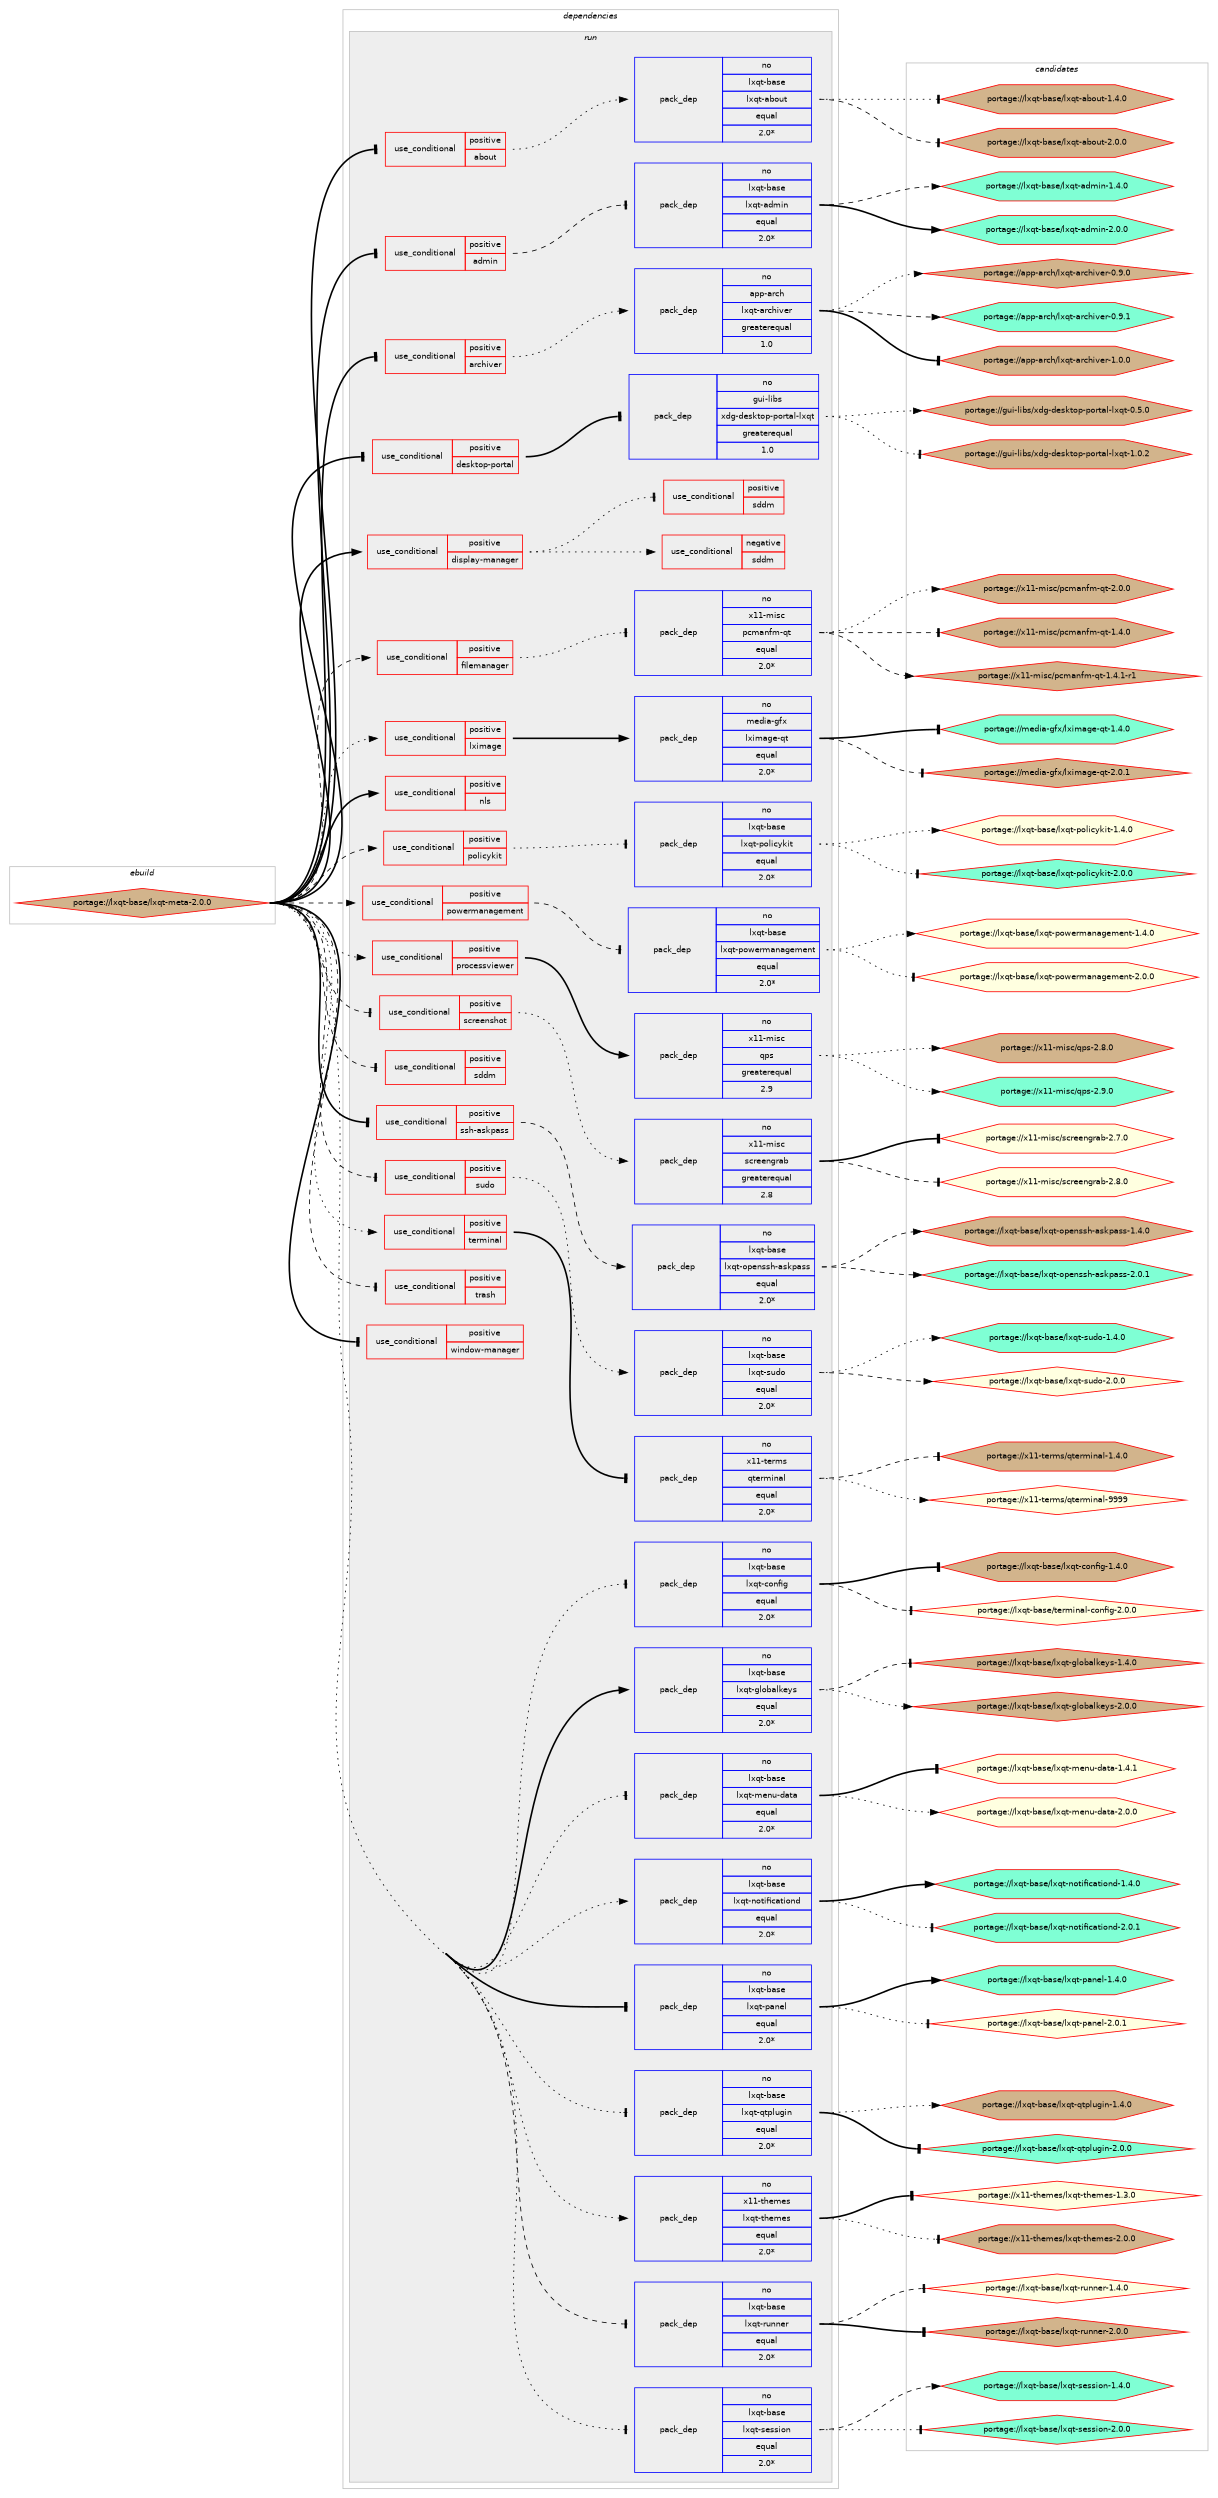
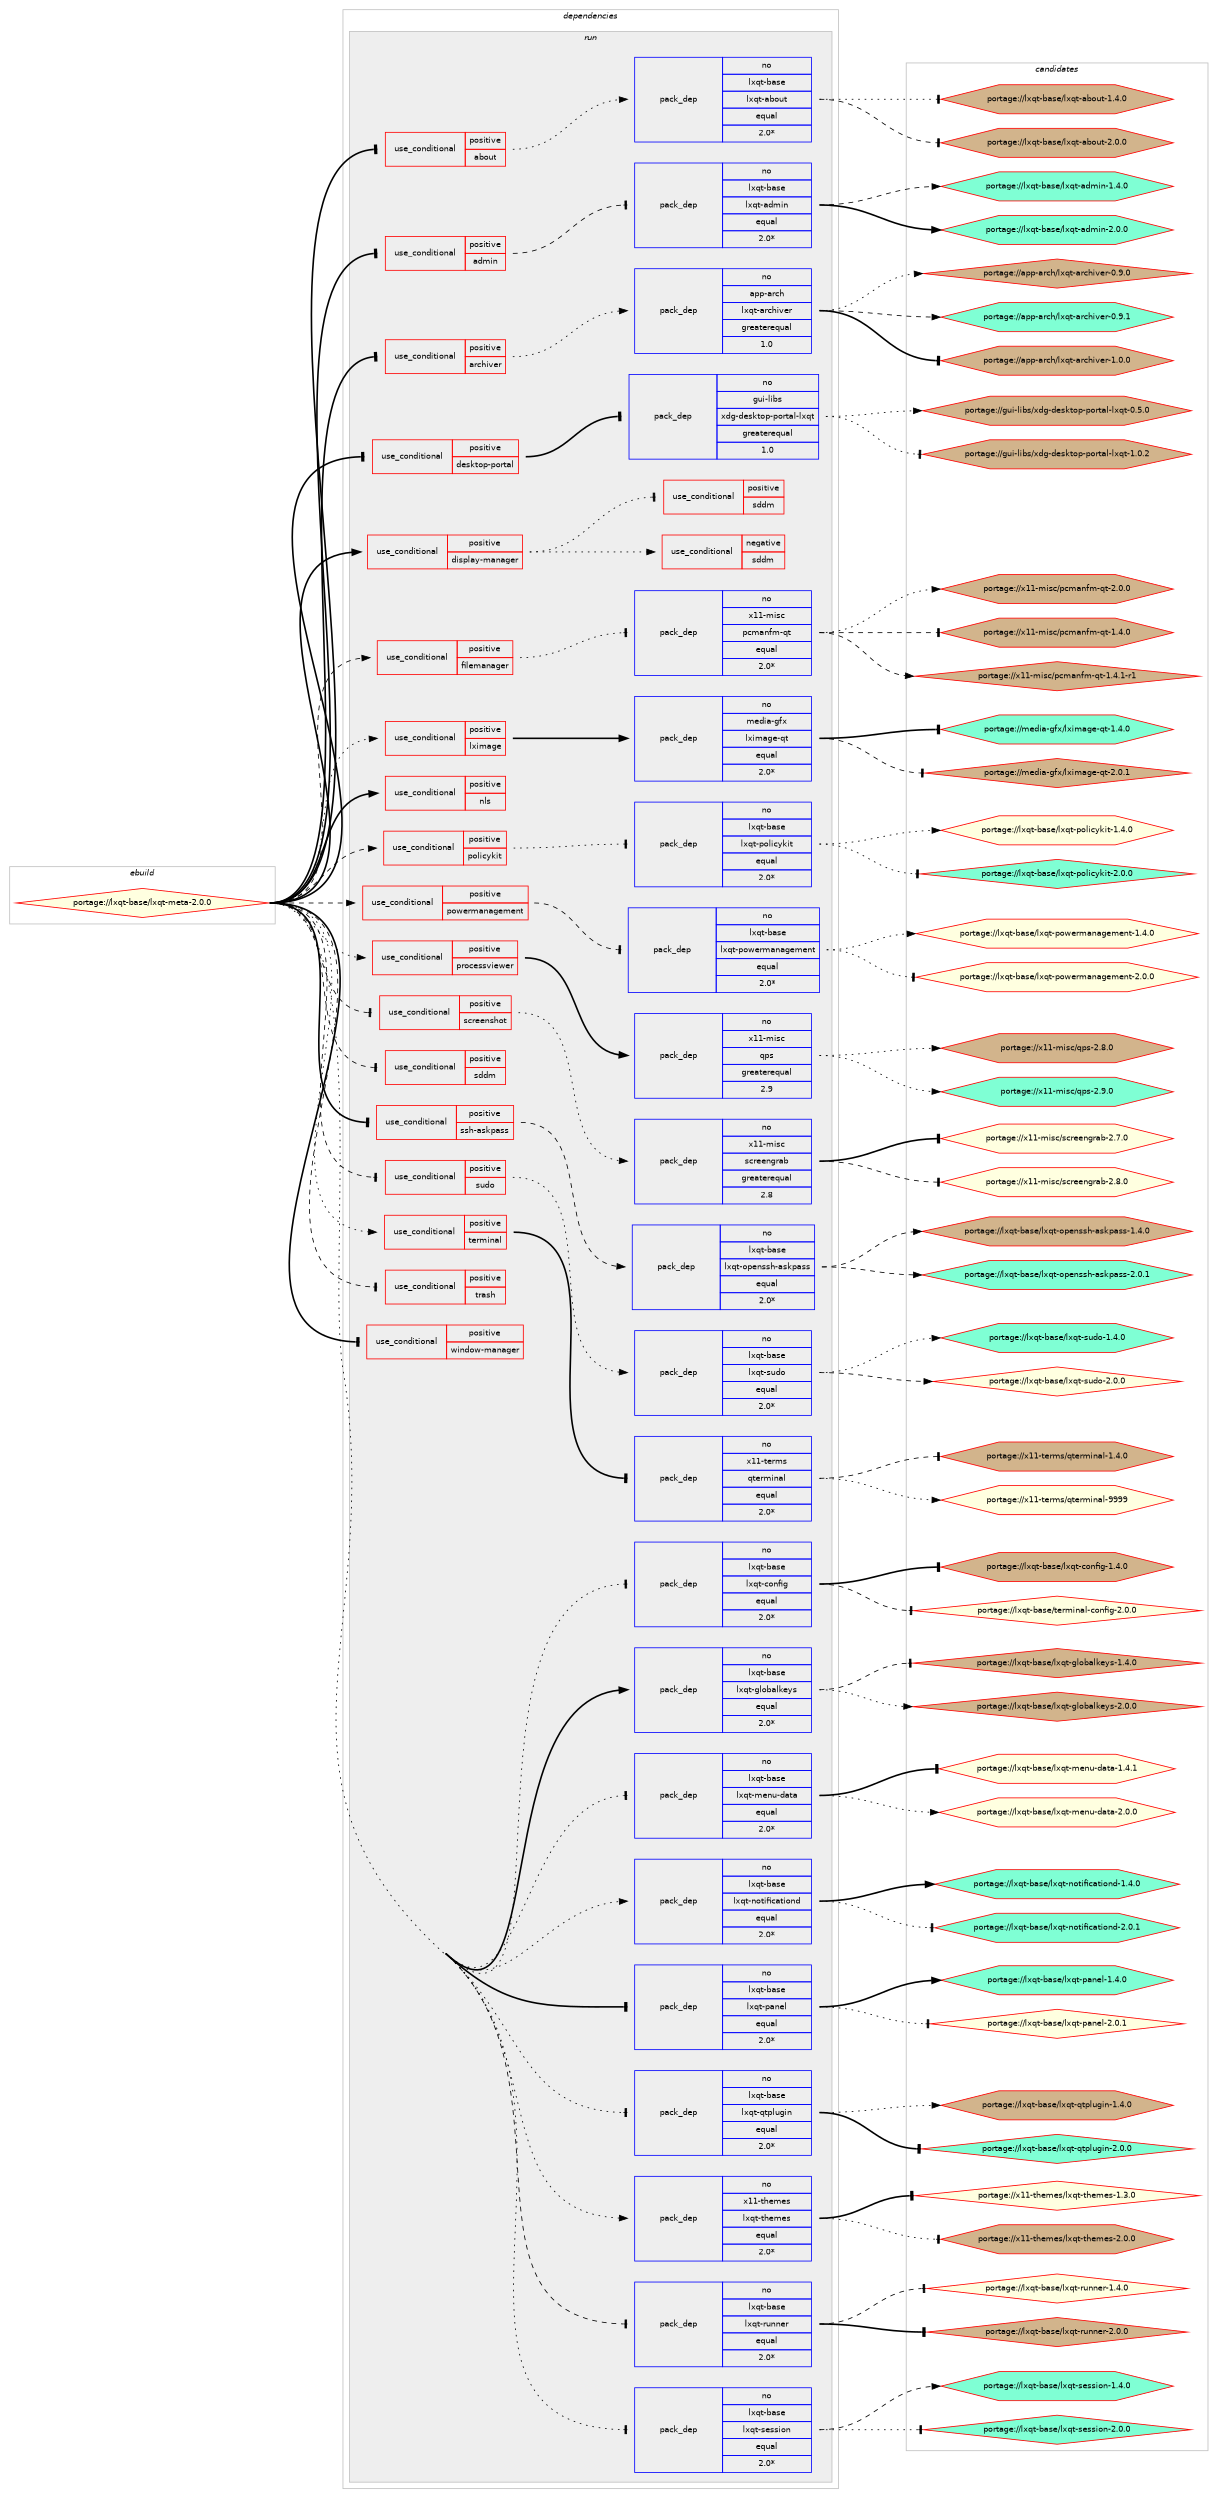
node "portage://lxqt-base/lxqt-meta-2.0.0": fillcolor tan -> lightyellow
node "portage://x11-terms/qterminal-9999": shape diamond -> hexagon
